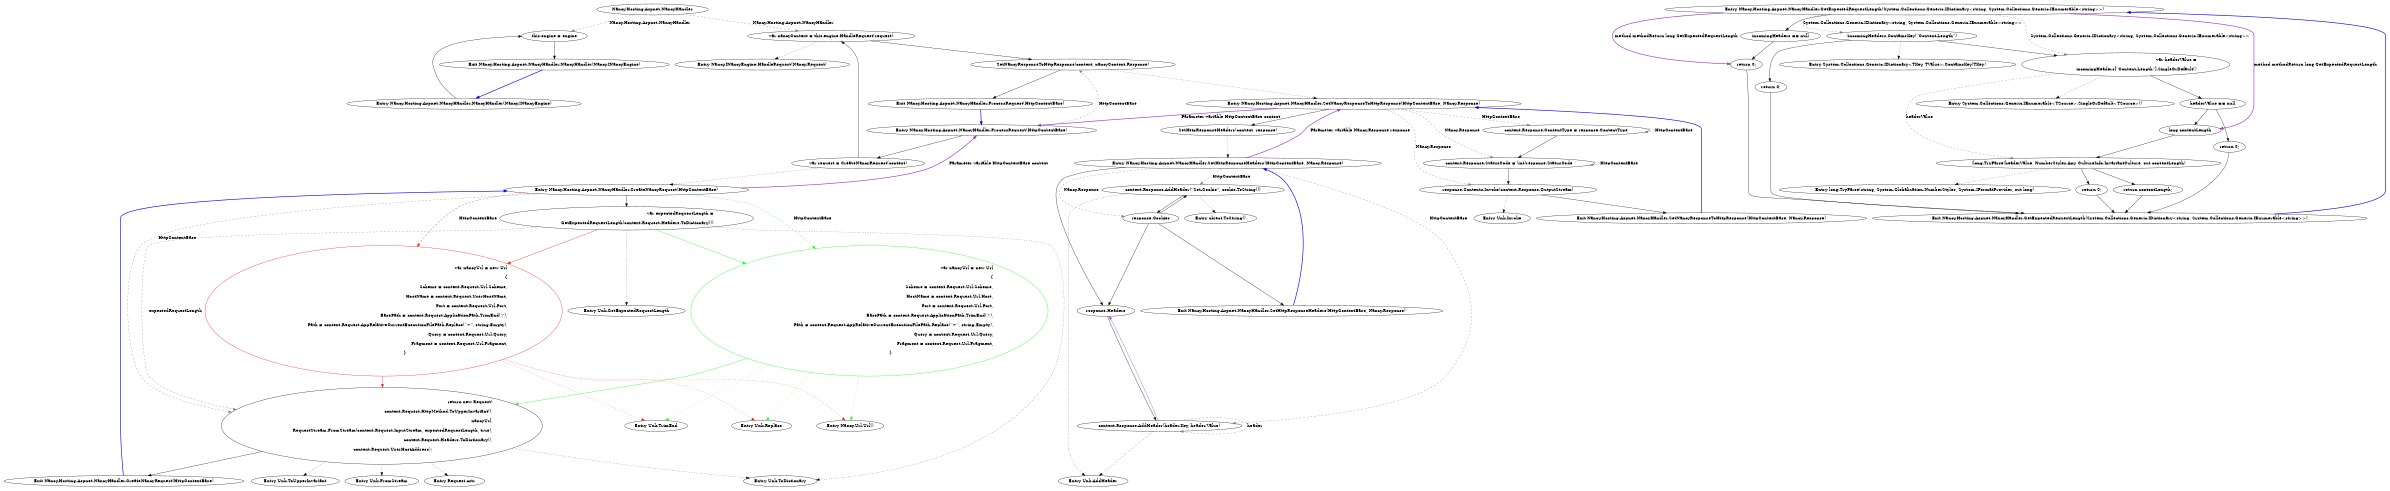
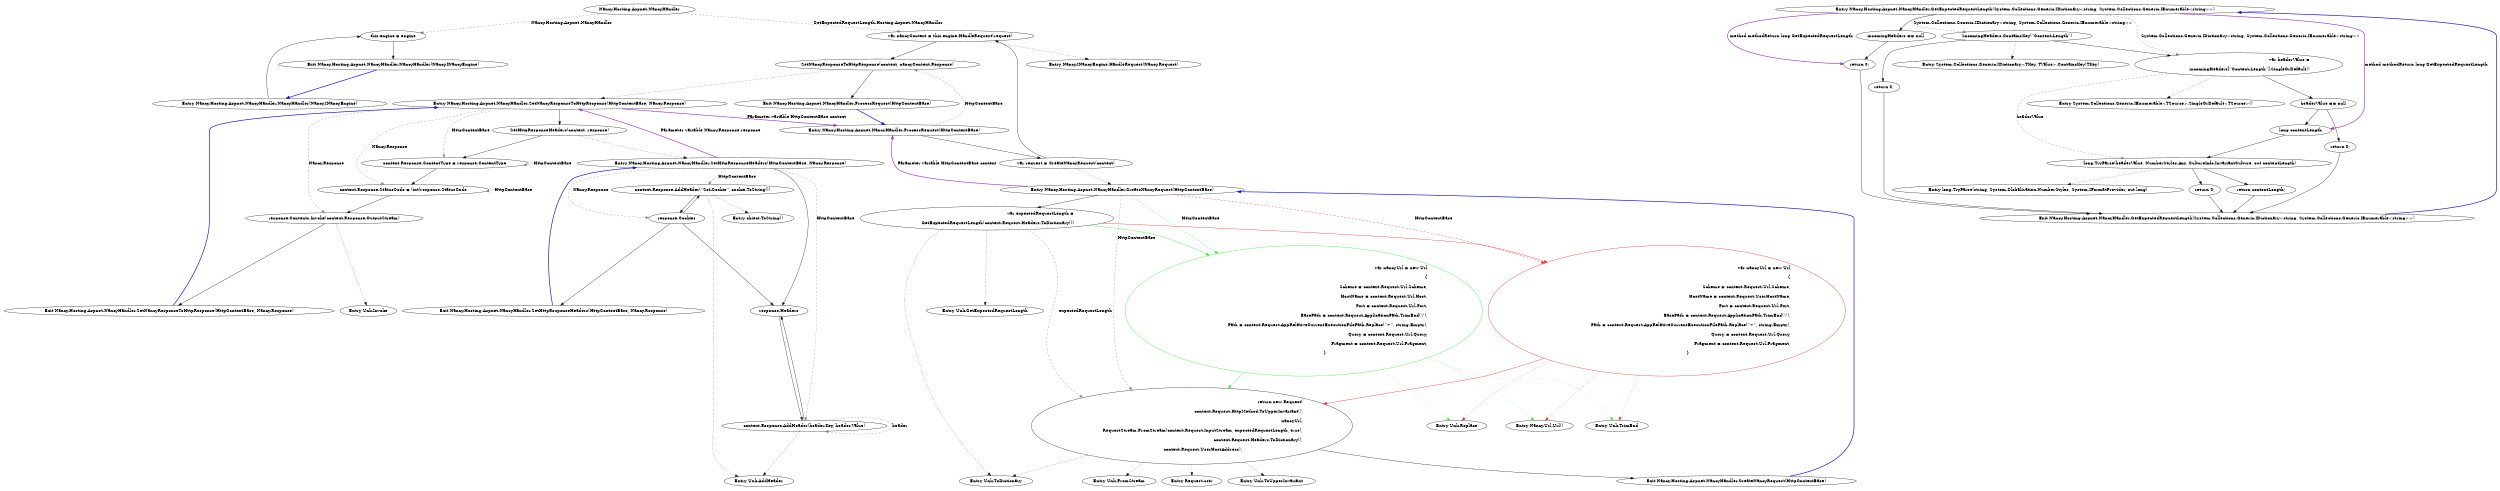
edge "Nancy.Hosting.Aspnet.NancyHandler" -> "var nancyContext = this.engine.HandleRequest(request)": label "Nancy.Hosting.Aspnet.NancyHandler" -> "GetExpectedRequestLength.Hosting.Aspnet.NancyHandler"
edge "SetHttpResponseHeaders(context, response)" -> "context.Response.ContentType = response.ContentType": added
edge "context.Response.AddHeader(header.Key, header.Value)" -> "response.Headers": color darkorchid -> black
